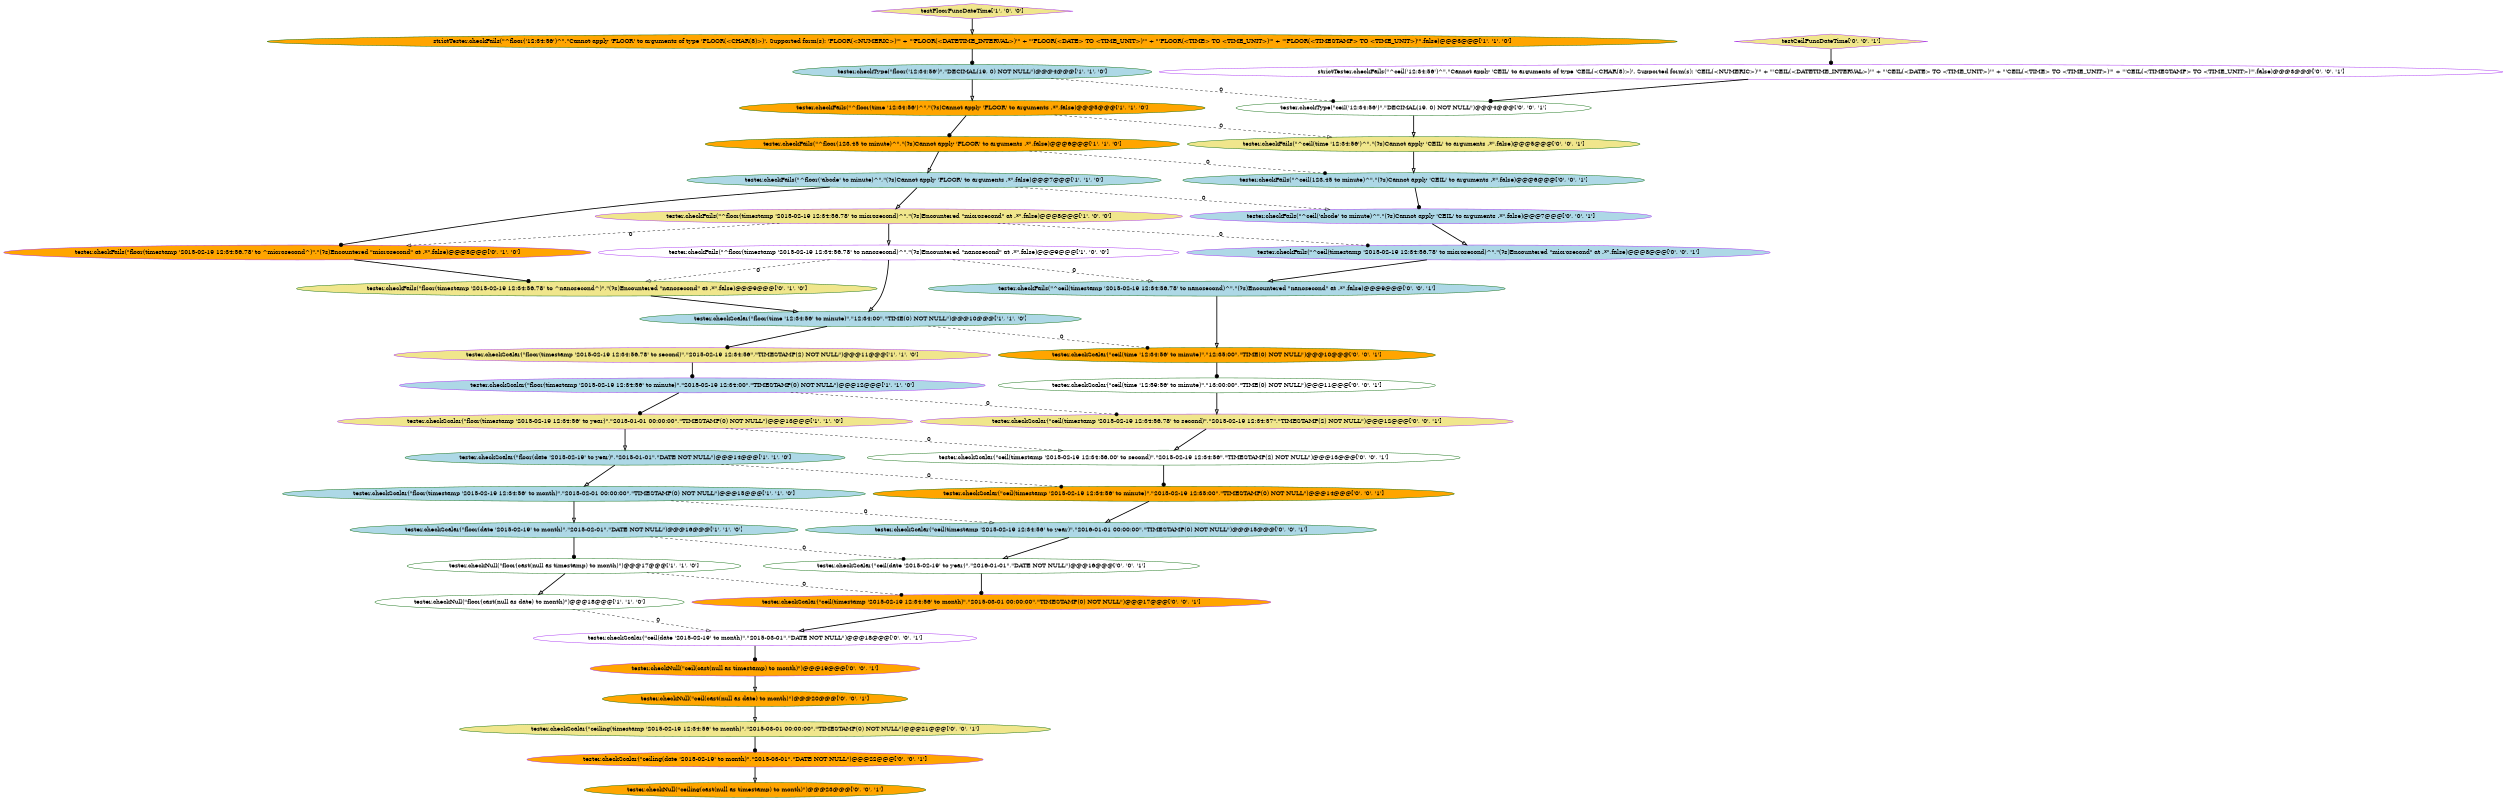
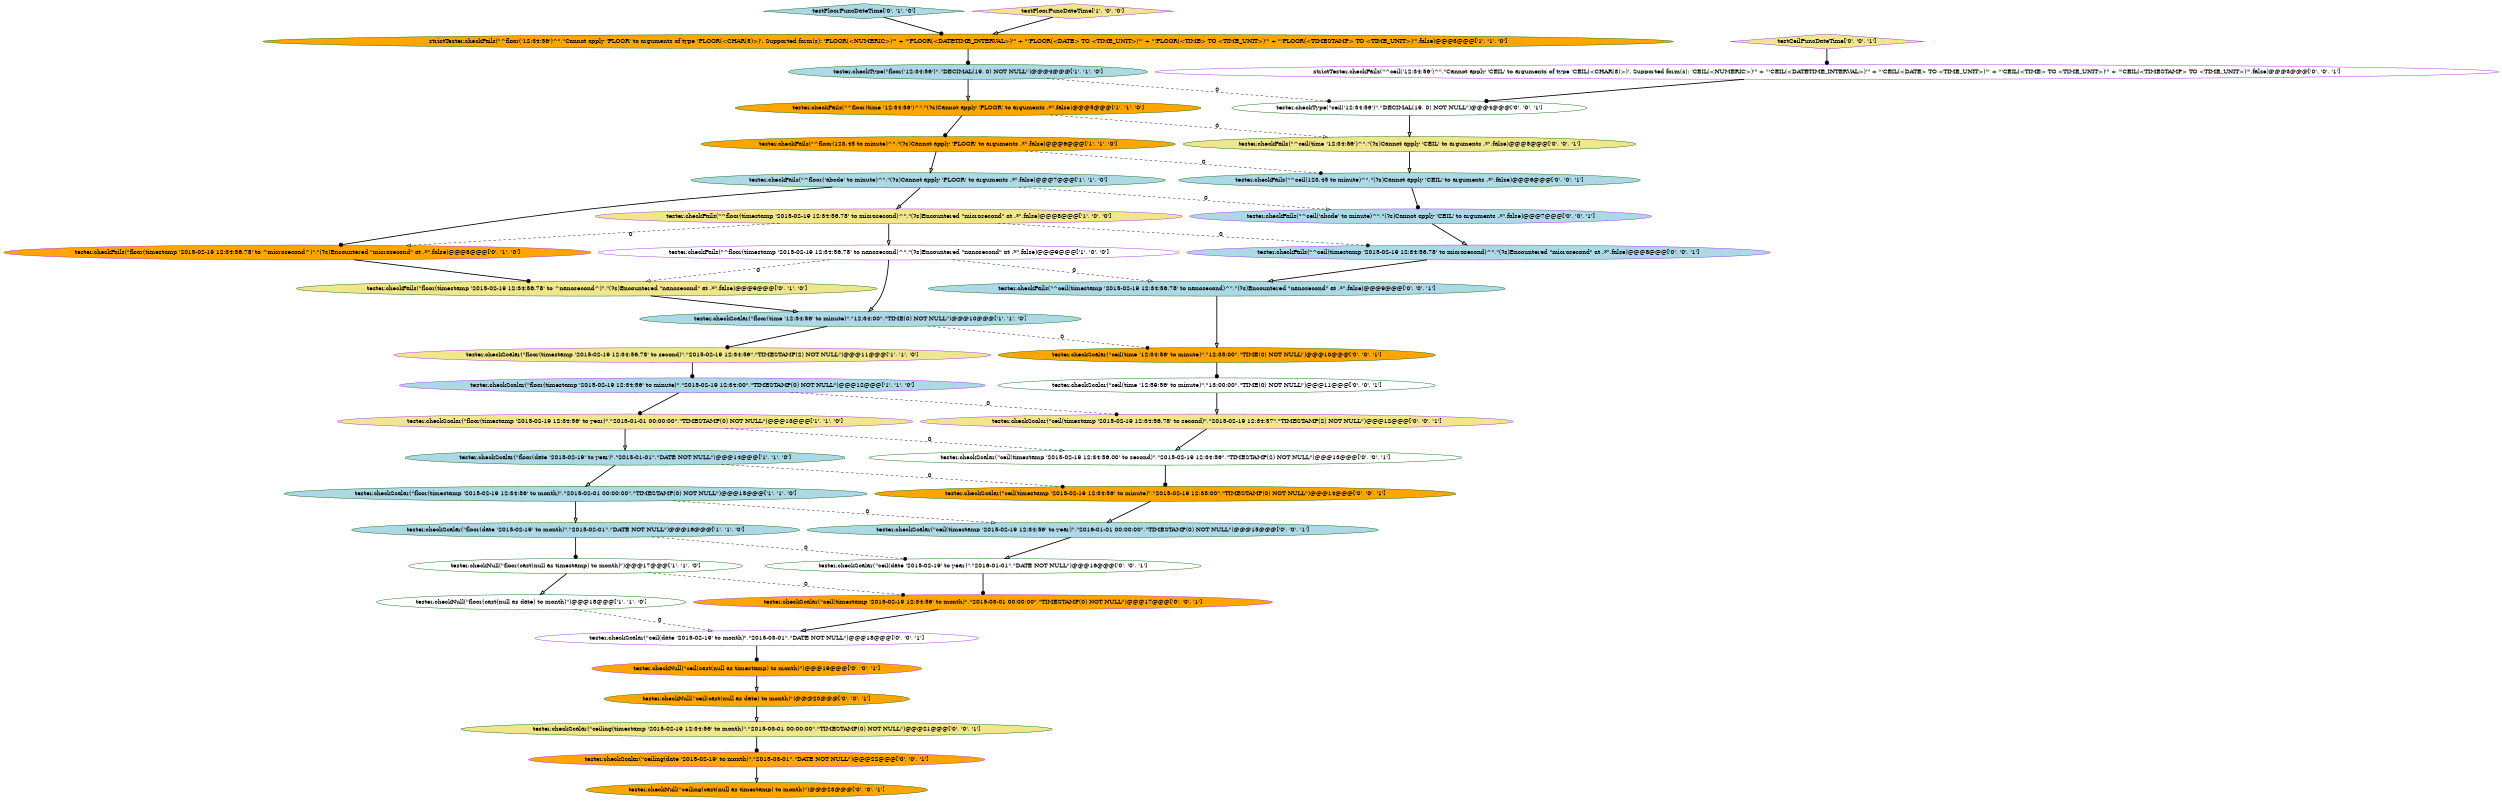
node "testFloorFuncDateTime['0', '1', '0']": added
